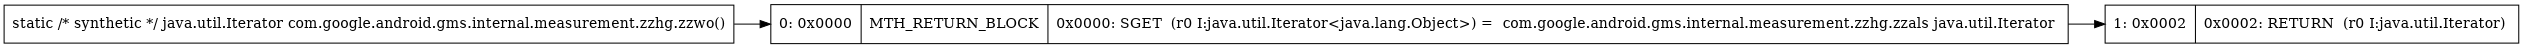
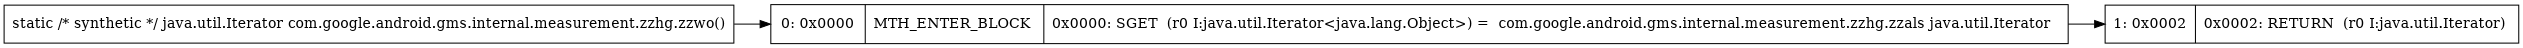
node "0: 0x0000": text "MTH_RETURN_BLOCK" -> "MTH_ENTER_BLOCK"
